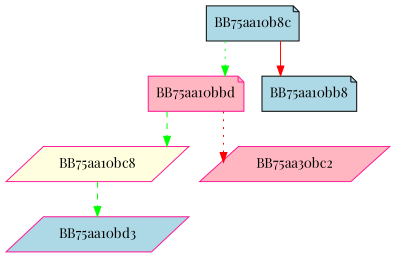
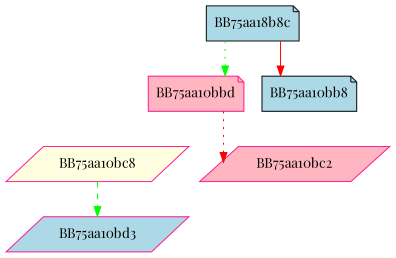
node "BB75aa10b8c": label "BB75aa10b8c" -> "BB75aa18b8c"
edge "BB75aa10bbd" -> "BB75aa10bc8": removed
node "BB75aa30bc2": label "BB75aa30bc2" -> "BB75aa10bc2"
